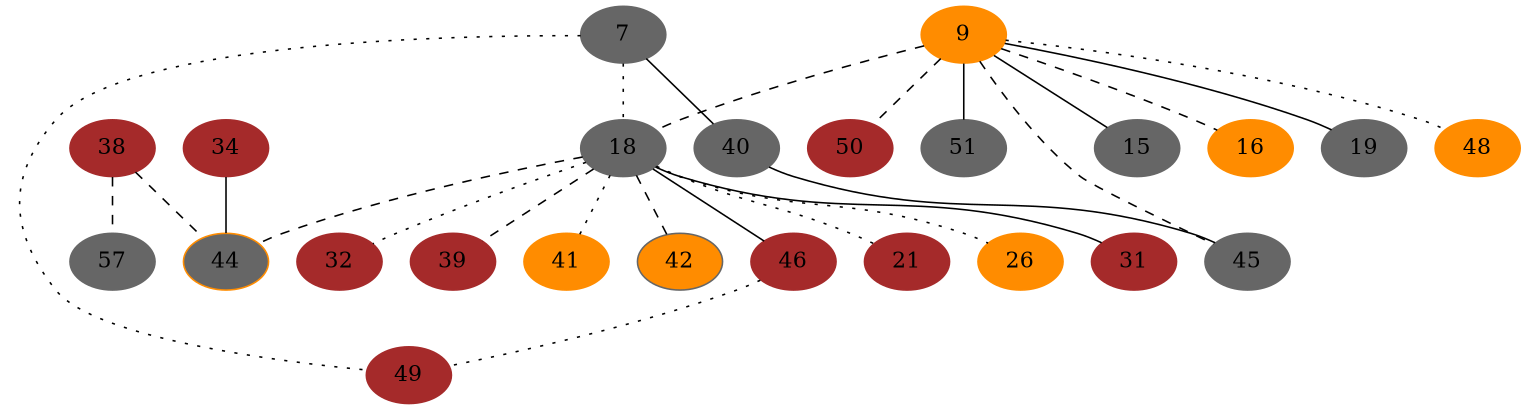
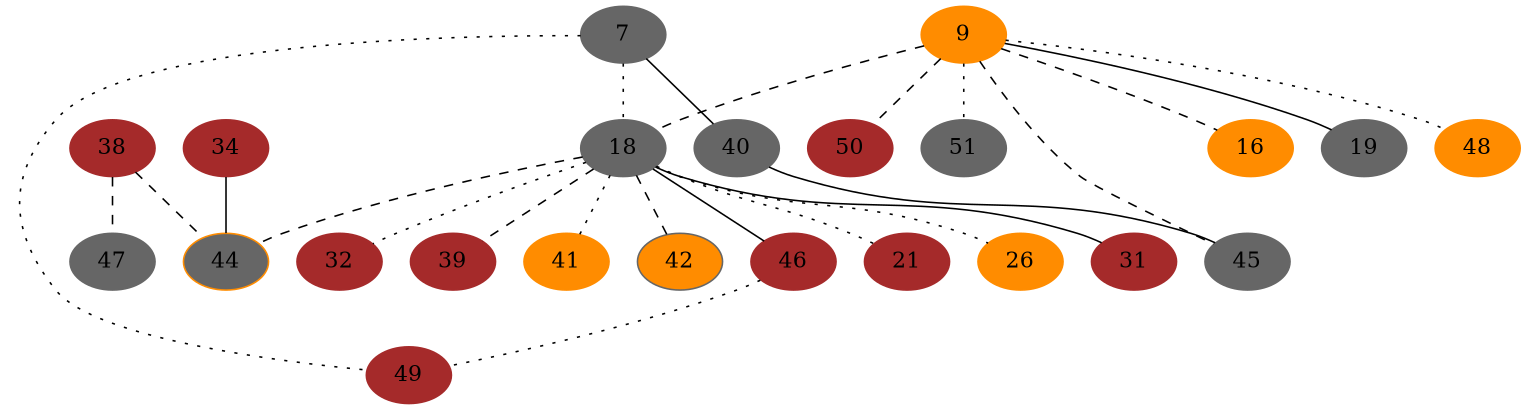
edge "9" -- "51": style solid -> dotted
node "15": removed
node "57": label "57" -> "47"
